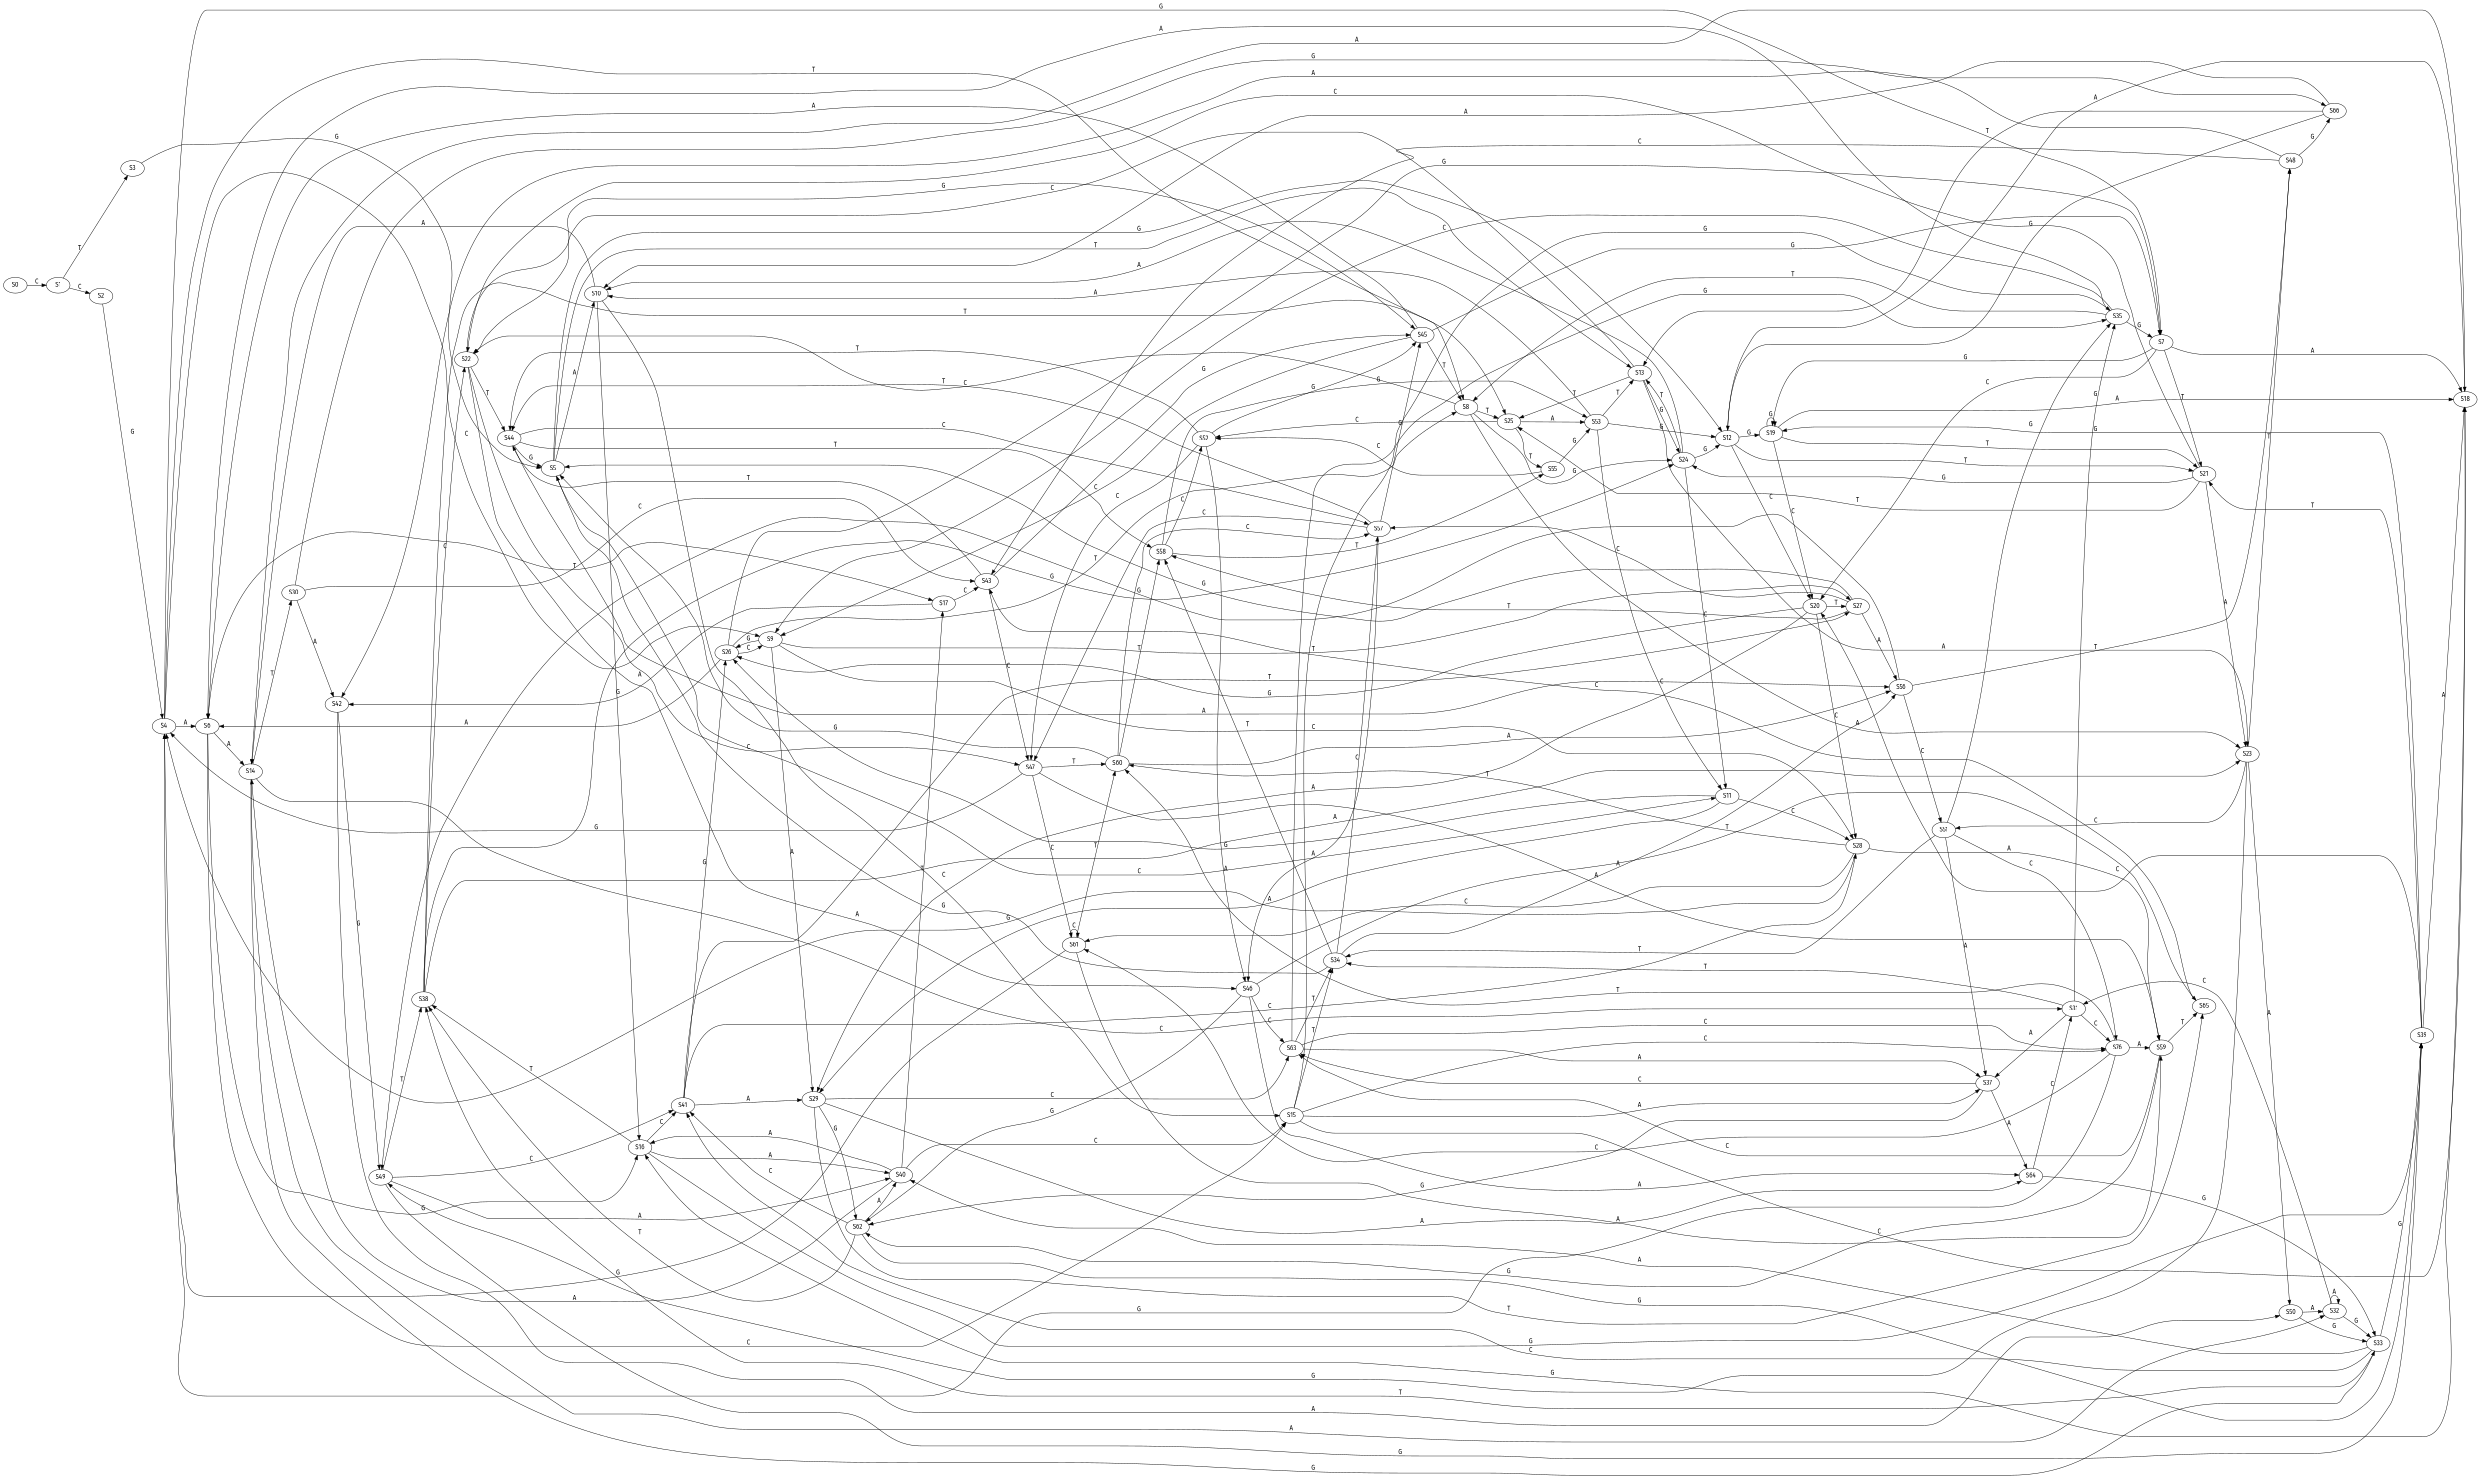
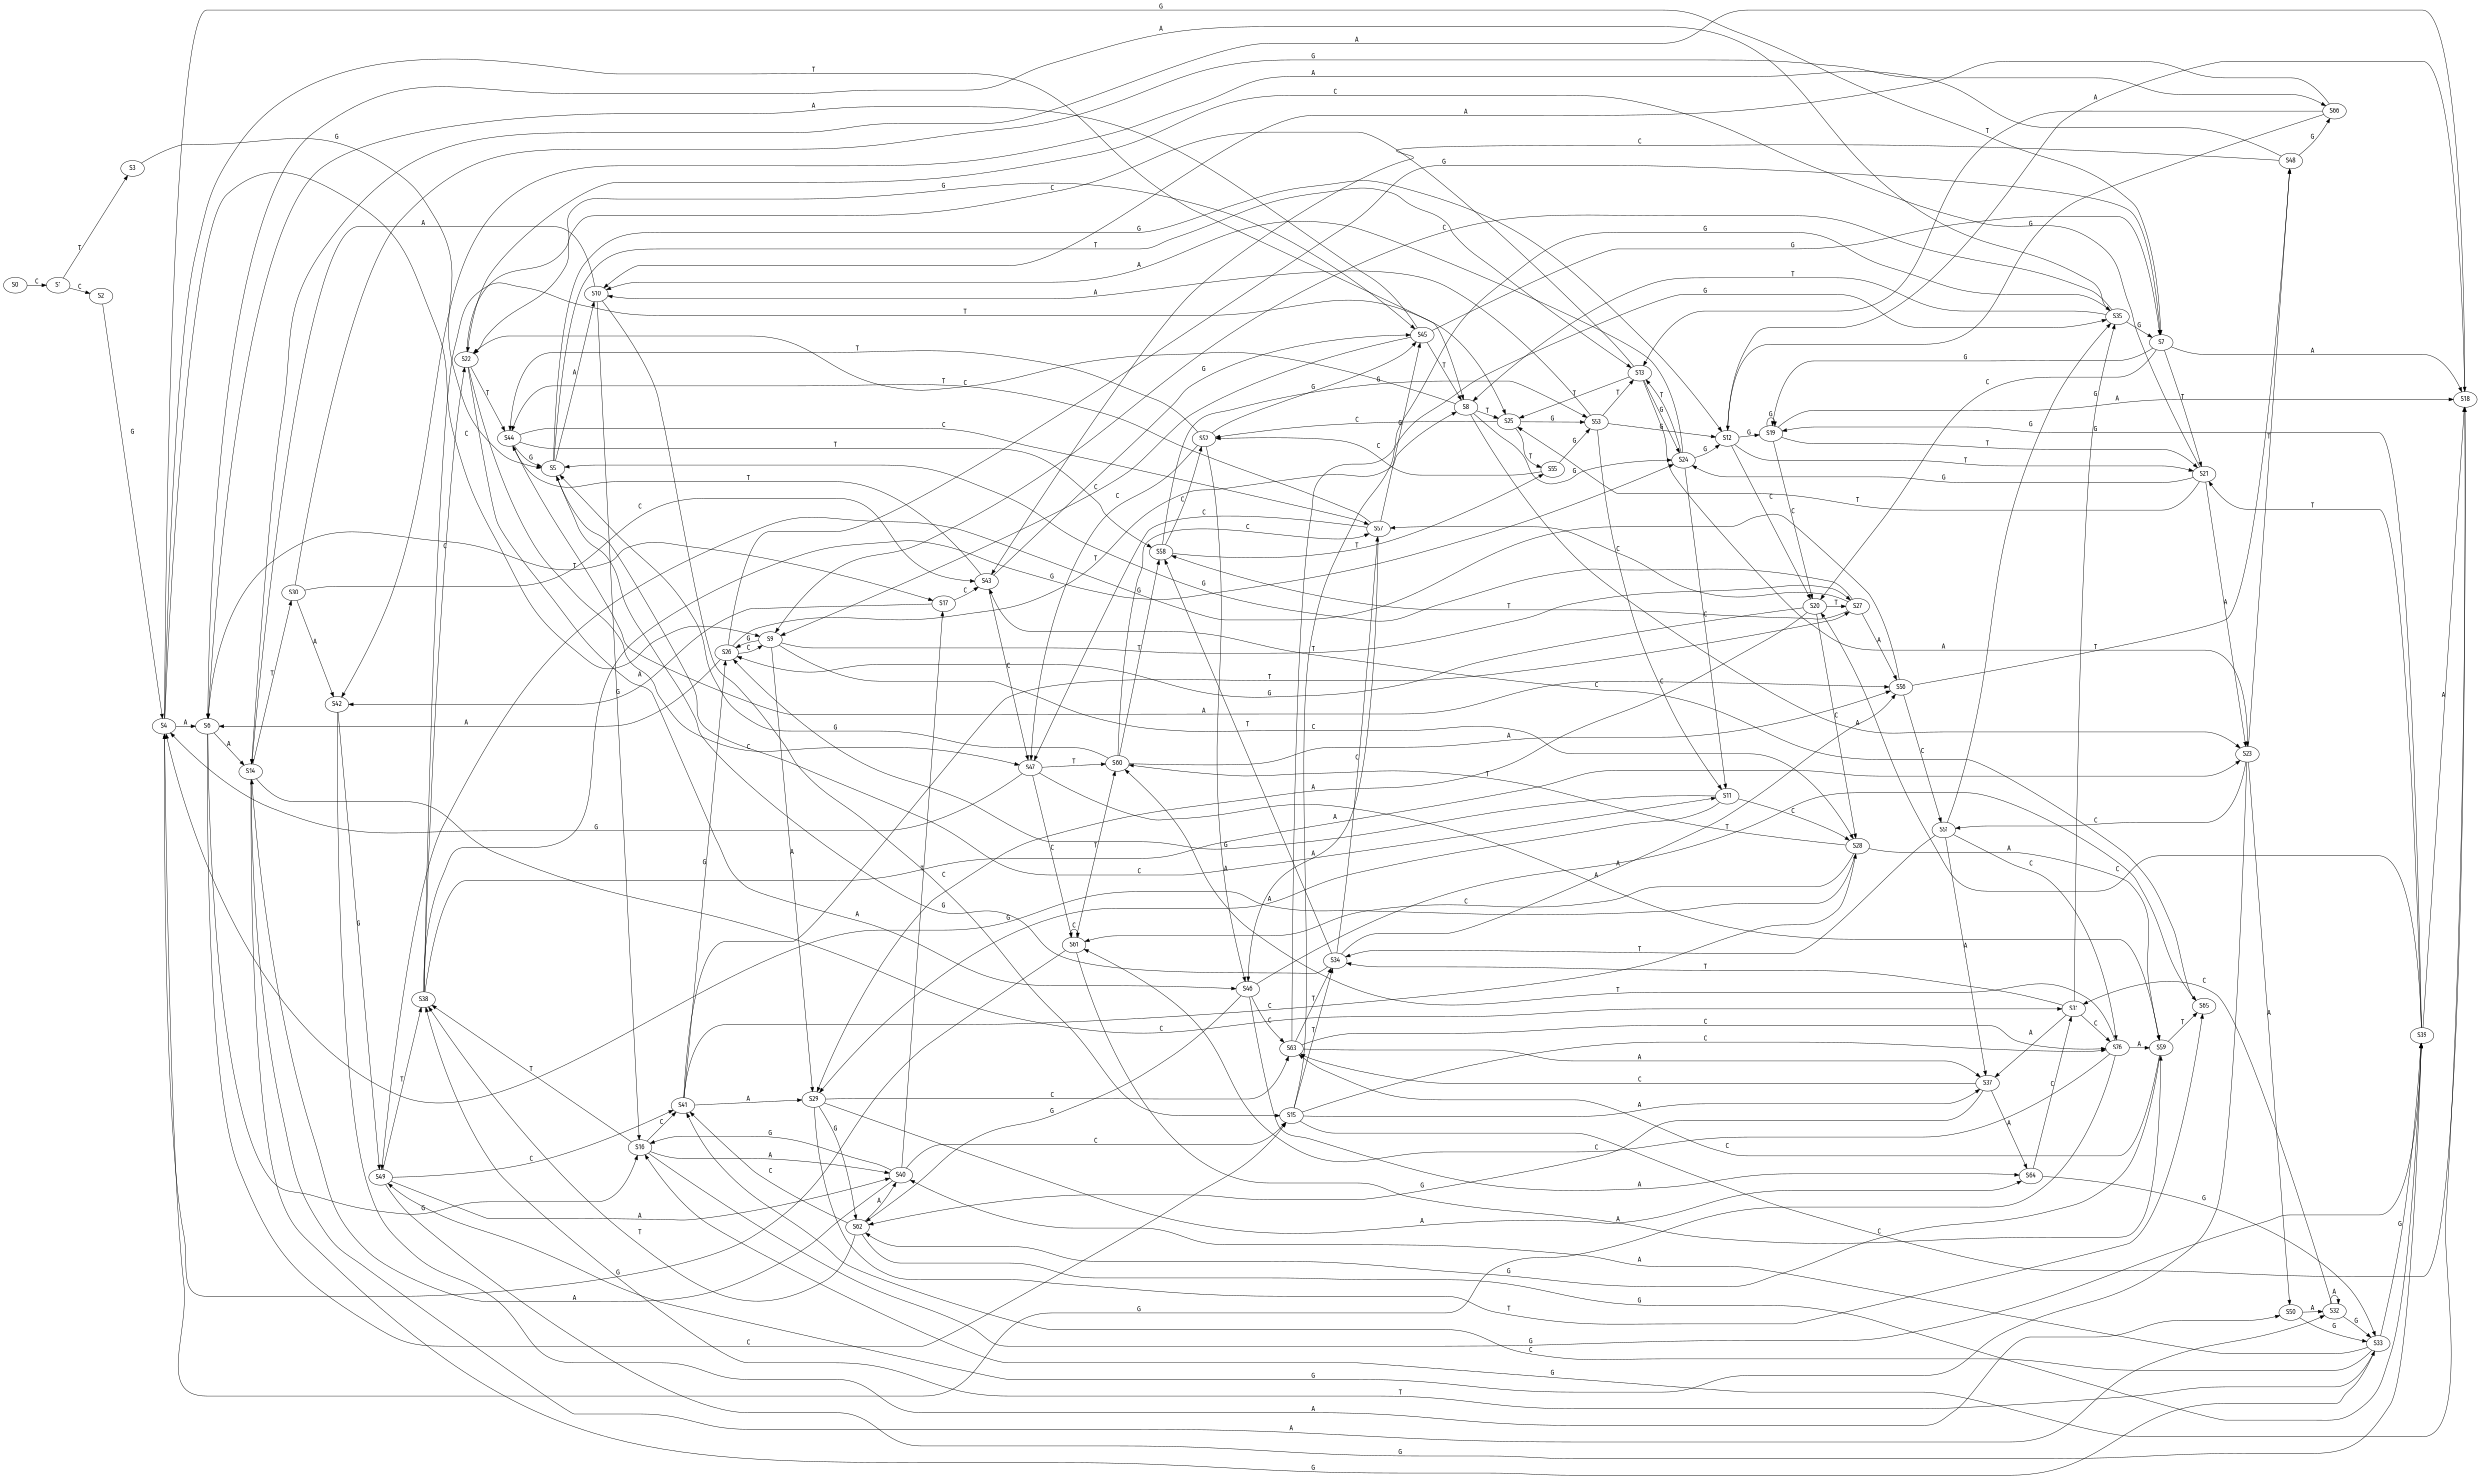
edge "S25" -> "S53": label "A" -> "G"
edge "S40" -> "S16": label "A" -> "G"
